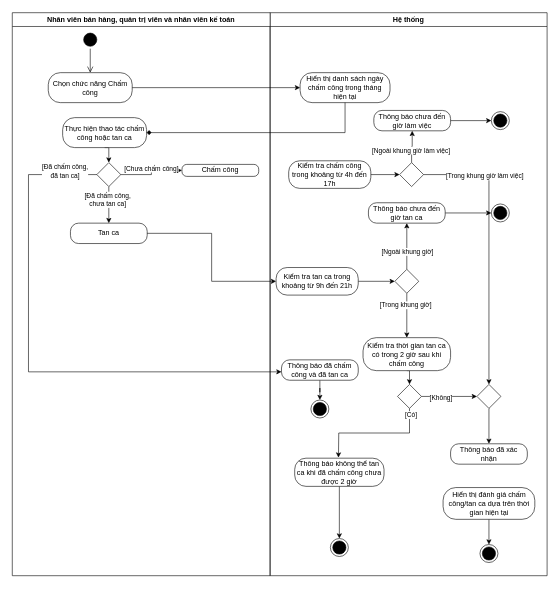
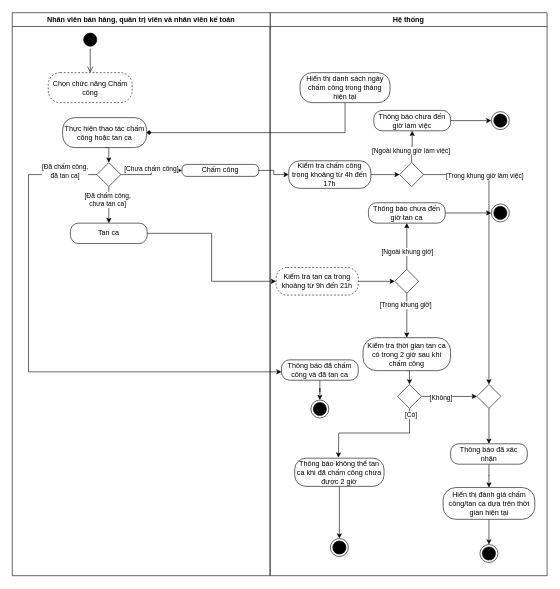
node "Chọn chức năng Chấm công": style solid -> dashed
edge "Chọn chức năng Chấm công" -> "Hiển thị danh sách ngày chấm công trong tháng hiện tại": removed
edge "Chấm công" -> "Kiểm tra chấm công trong khoảng từ 4h đến 17h": added
node "Kiểm tra tan ca trong khoảng từ 9h đến 21h": style solid -> dashed
edge "Thông báo đã xác nhận" -> "Hiển thị đánh giá chấm công/tan ca dựa trên thời gian hiện tại": added
